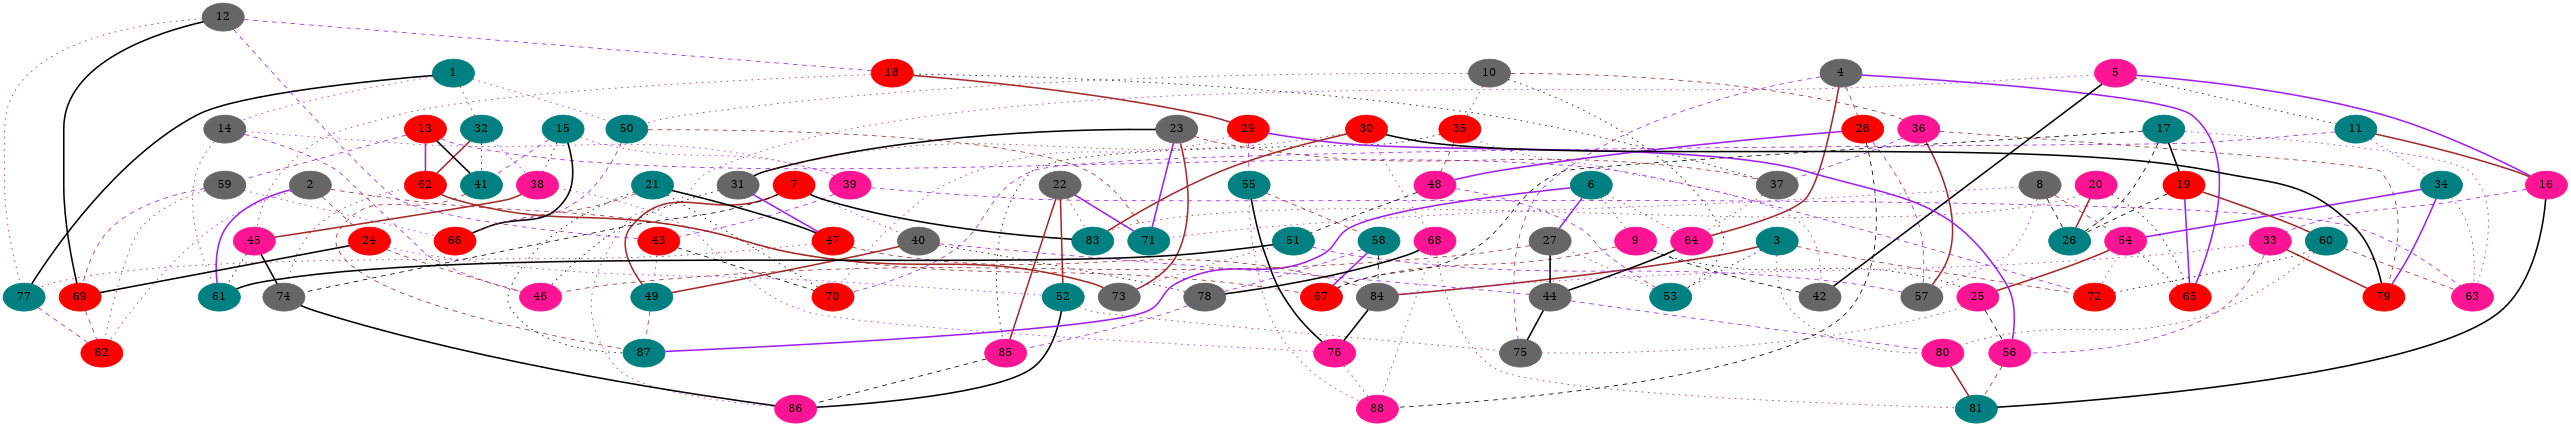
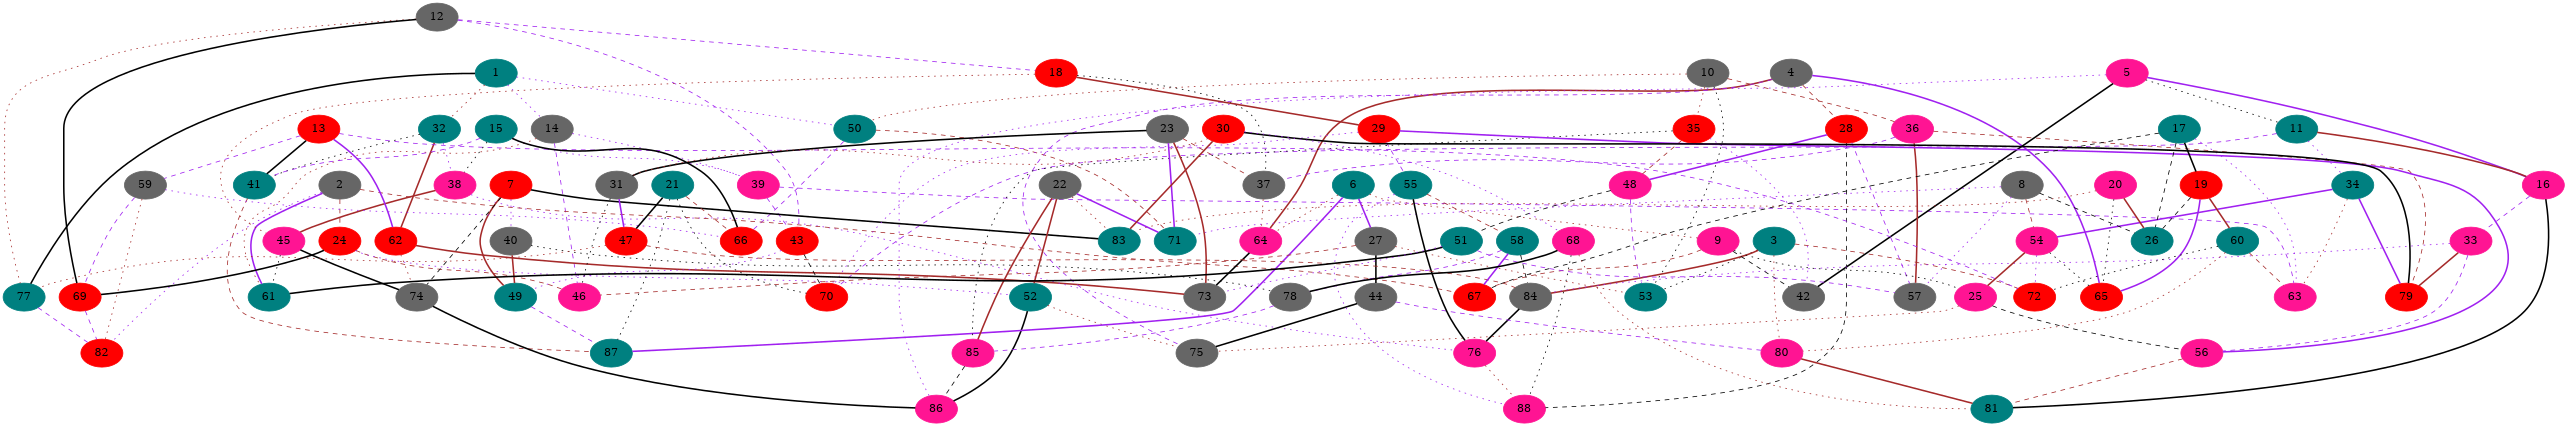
edge "64" -- "44": now "64" -- "73"
edge "40" -- "44": removed
edge "68" -- "88": color purple -> black
